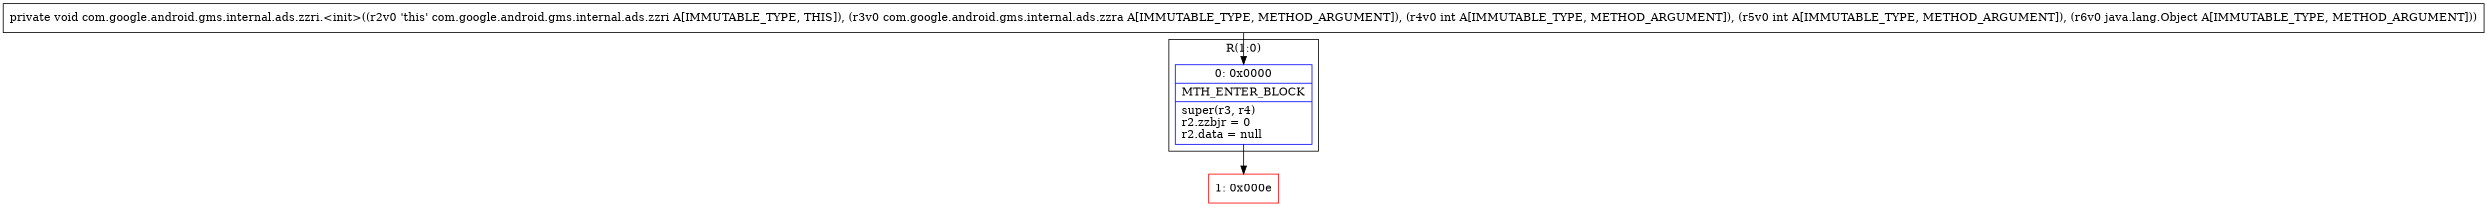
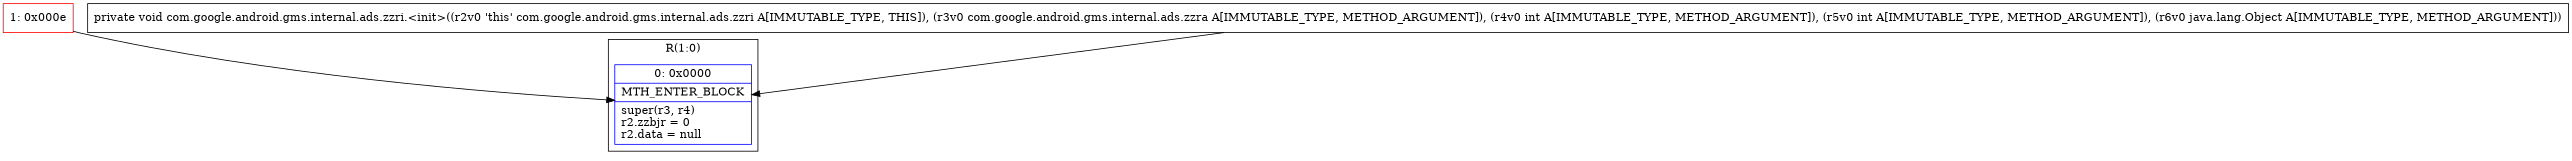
edge "0: 0x0000" -> "1: 0x000e": reversed
